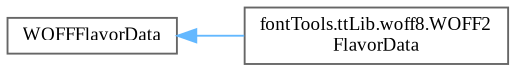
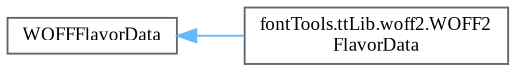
node "fontTools.ttLib.woff8.WOFF2 FlavorData": label "fontTools.ttLib.woff8.WOFF2 FlavorData" -> "fontTools.ttLib.woff2.WOFF2 FlavorData"
